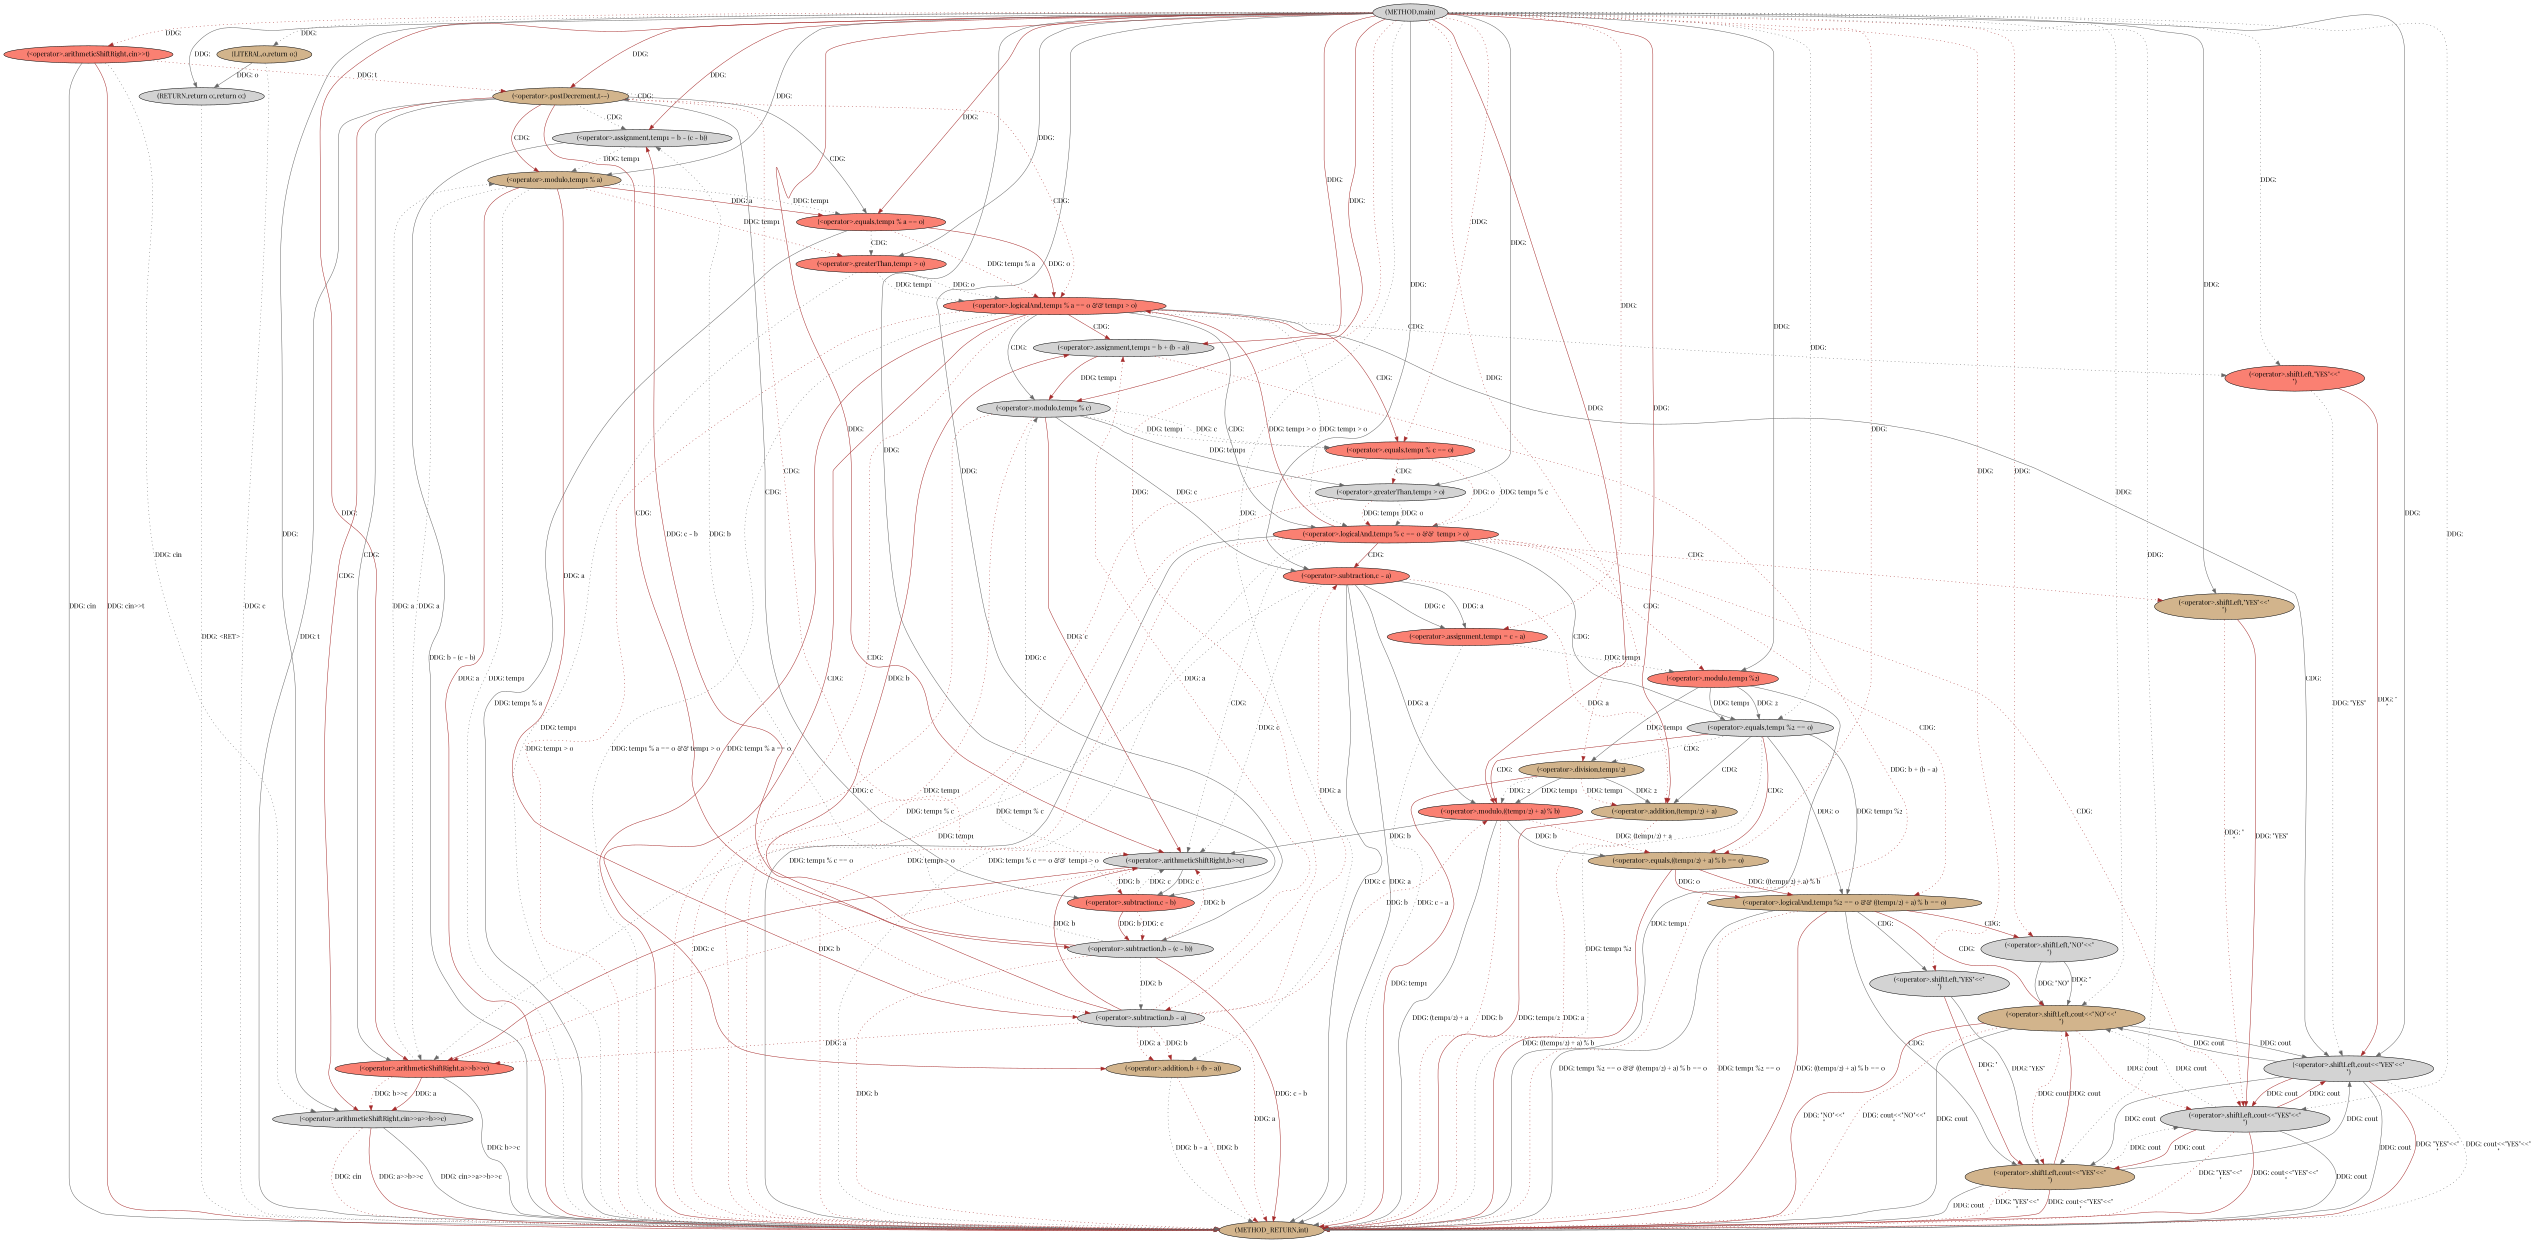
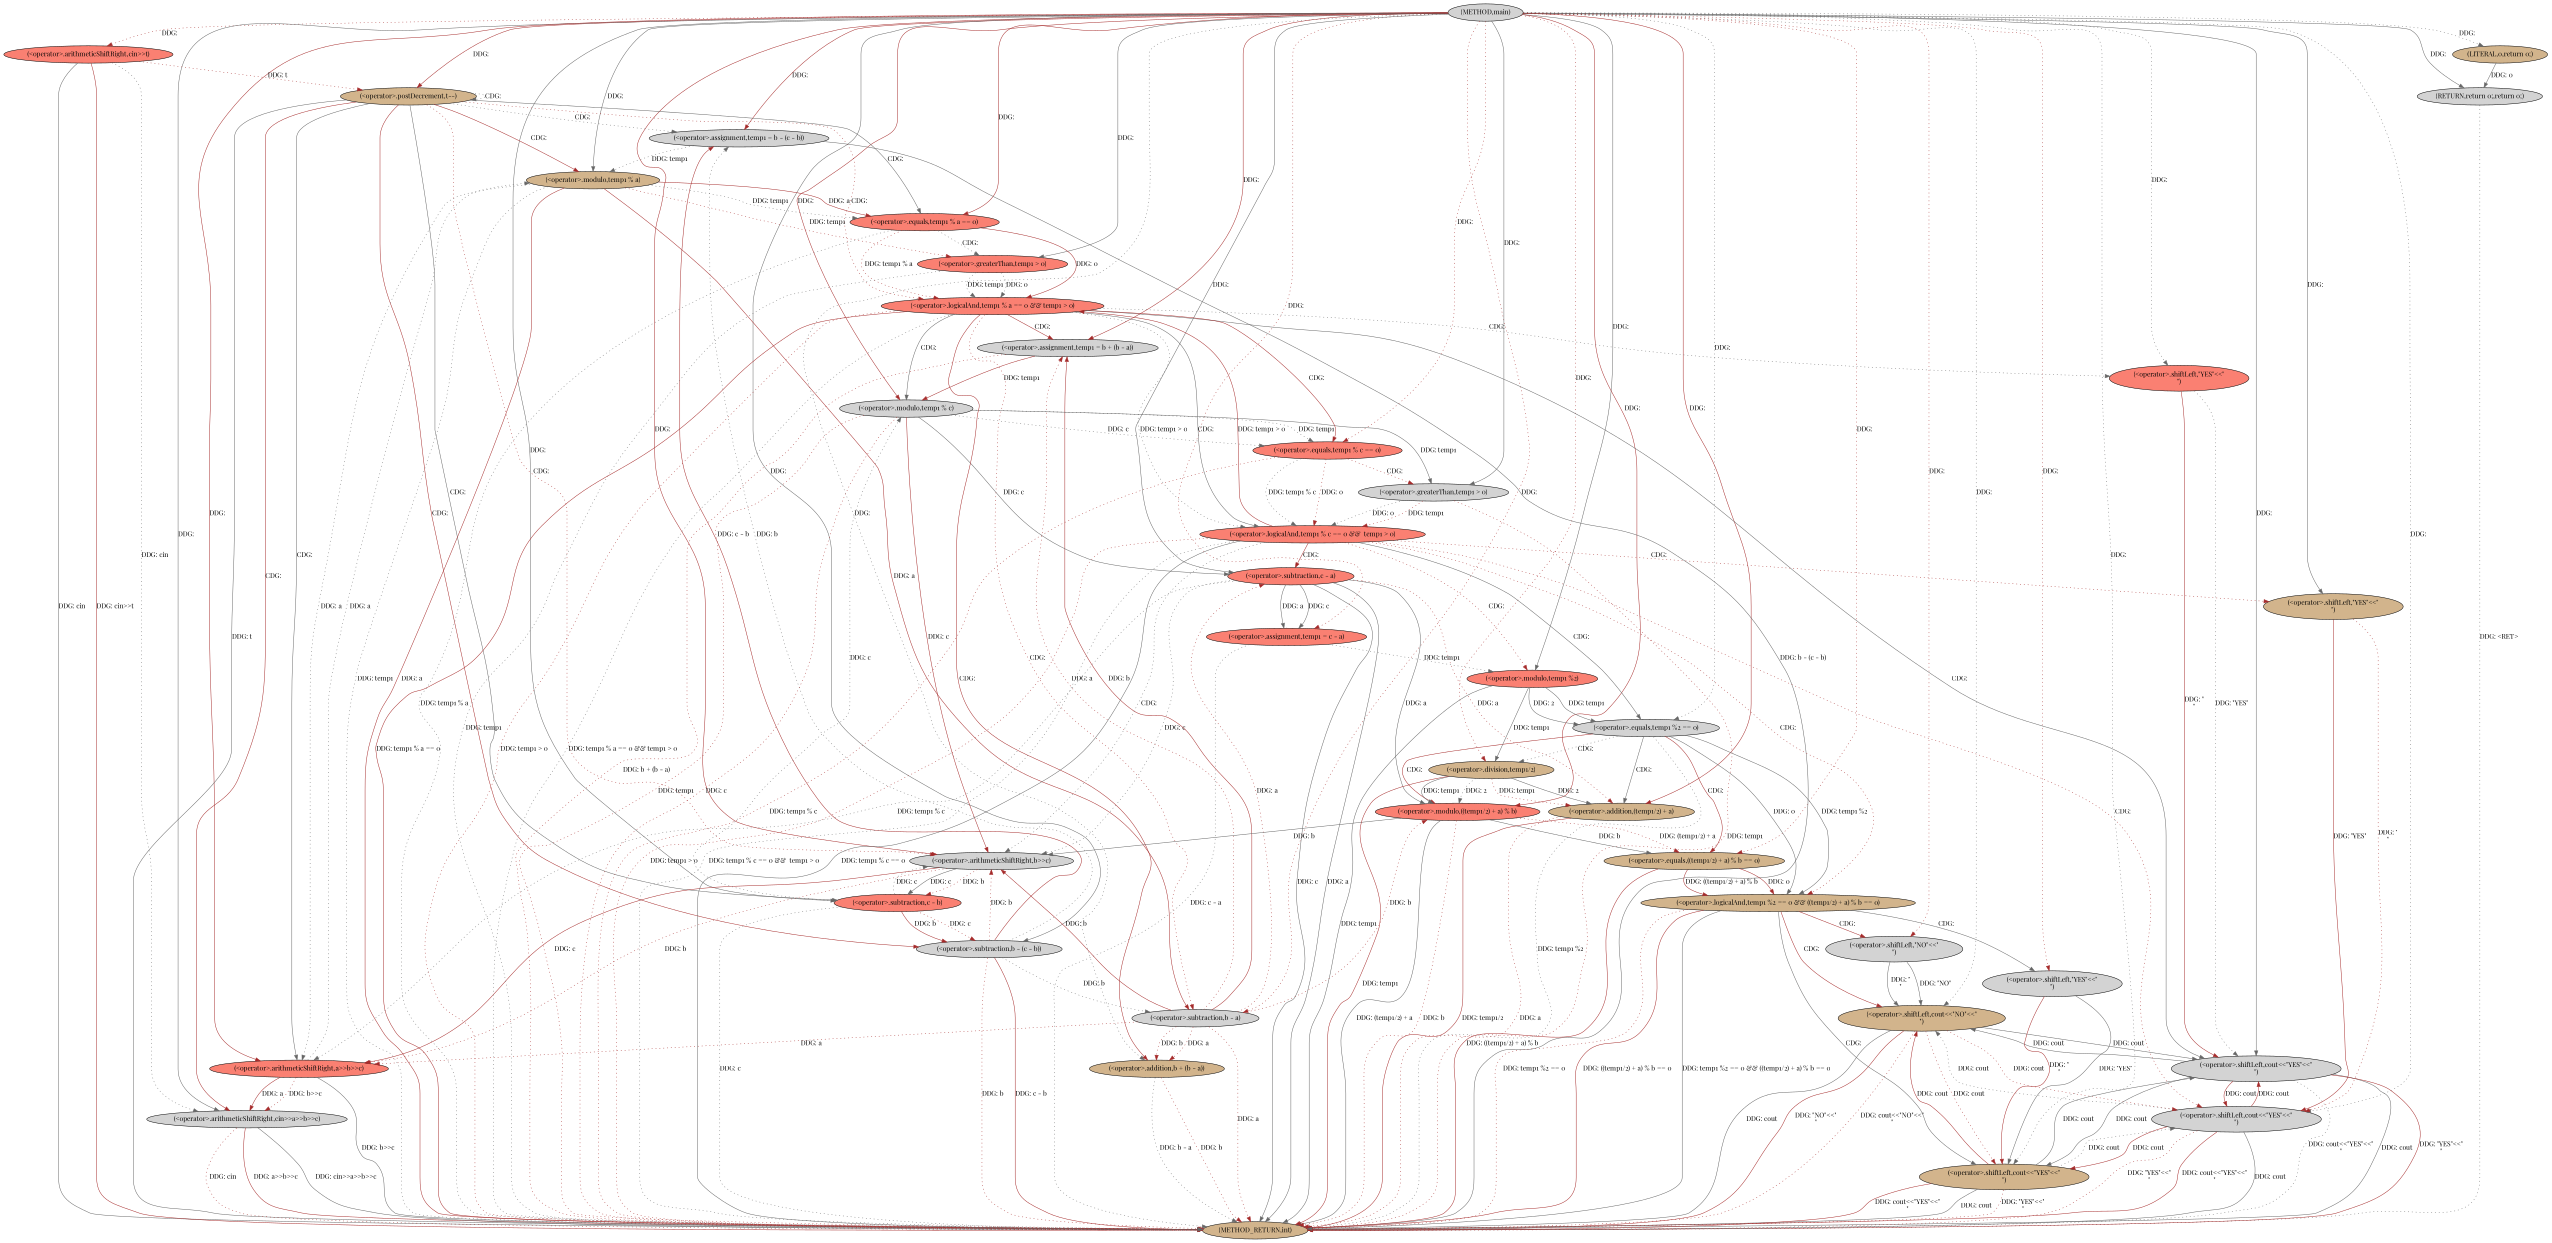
edge "(<operator>.equals,temp1 % a == 0)" -> "(METHOD_RETURN,int)": style solid -> dotted
edge "(LITERAL,0,return 0;)" -> "(METHOD_RETURN,int)": now "(<operator>.subtraction,c - b)" -> "(METHOD_RETURN,int)"
